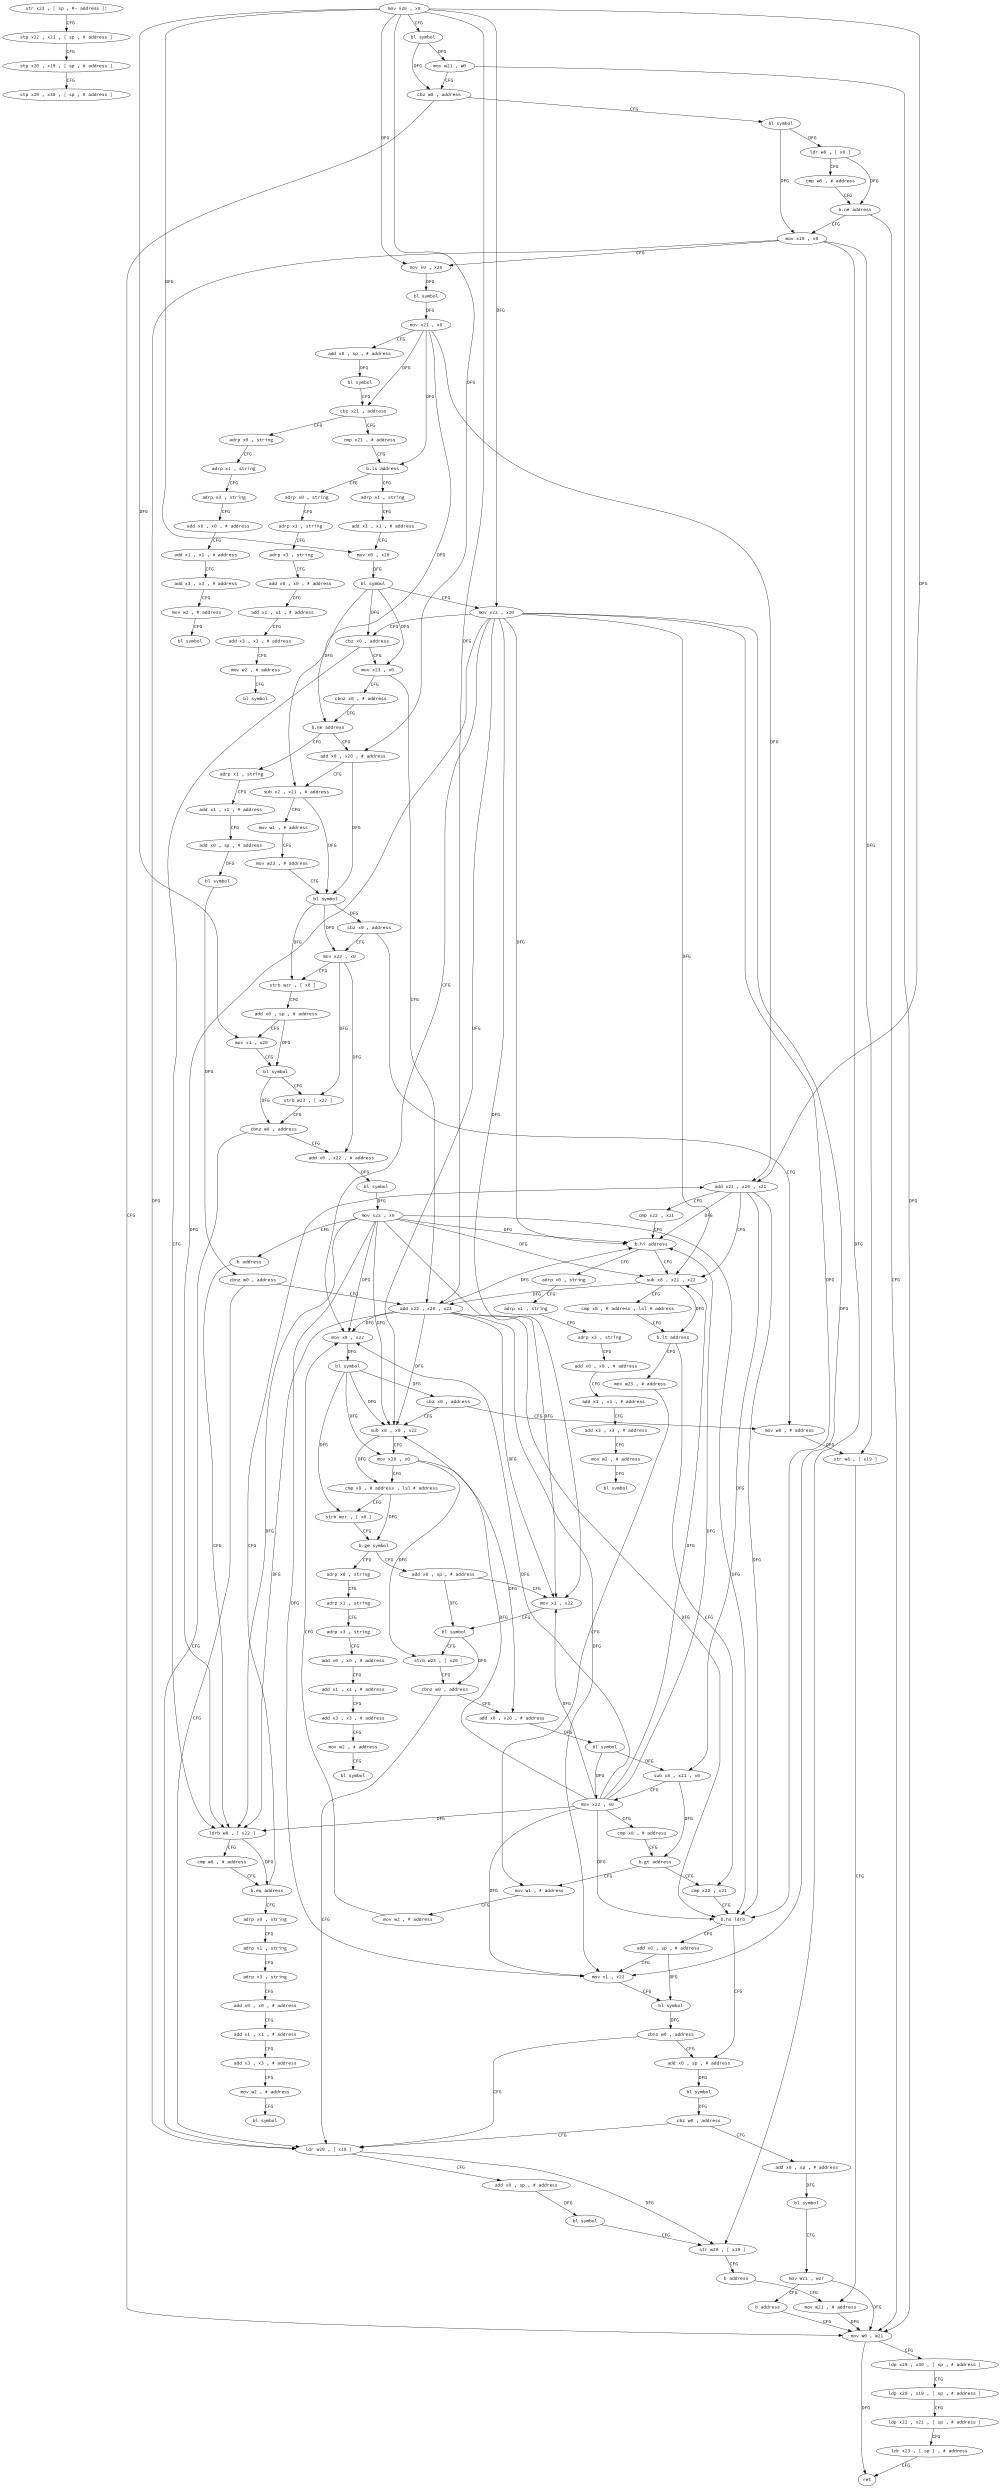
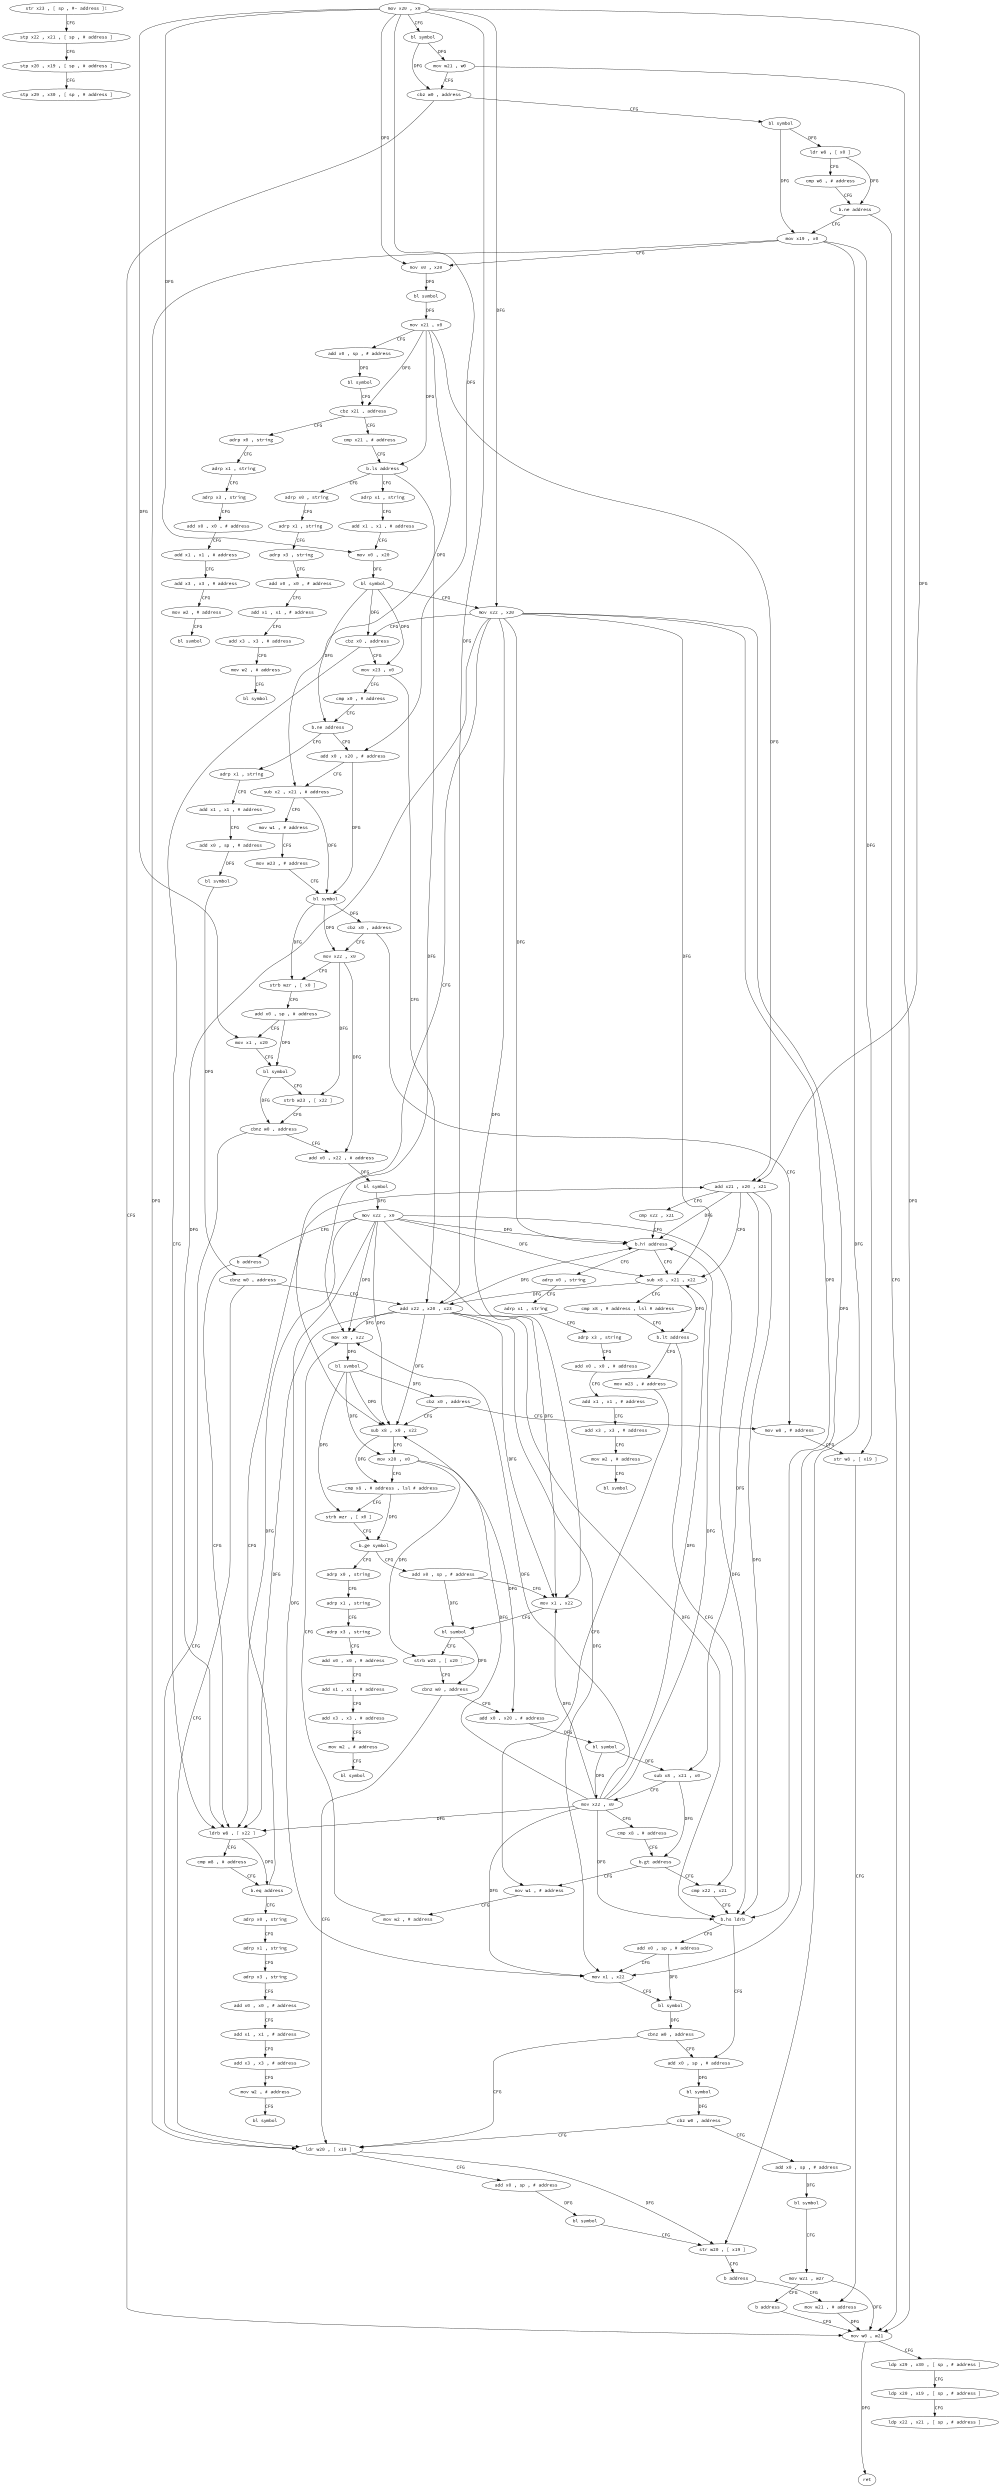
node "cbnz x0 , # address": label "cbnz x0 , # address" -> "cmp x0 , # address"
edge "mov x22 , x20" -> "sub x8 , x0 , x22": now "b.ls address" -> "sub x8 , x0 , x22"
node "ldr x23 , [ sp ] , # address": removed
